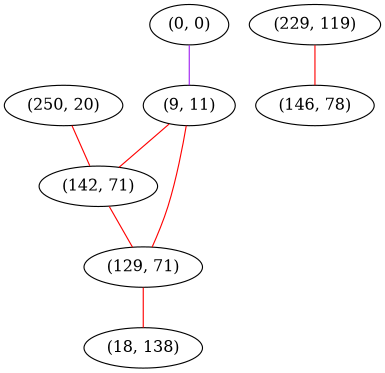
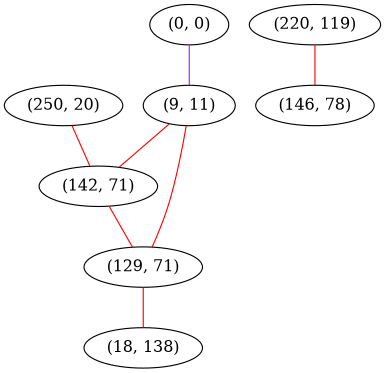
node "(229, 119)": label "(229, 119)" -> "(220, 119)"
